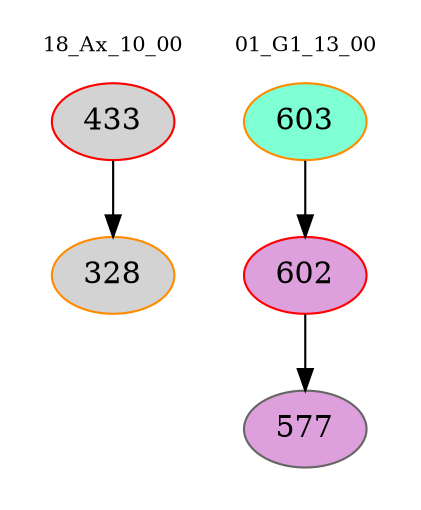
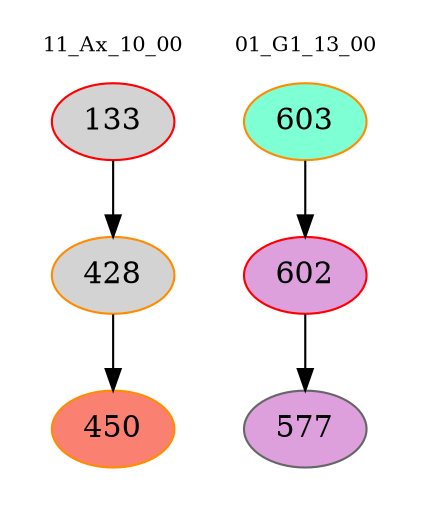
cluster "18_Ax_10_00": label "18_Ax_10_00" -> "11_Ax_10_00"
node "433": label "433" -> "133"
node "328": label "328" -> "428"
node "450": added
